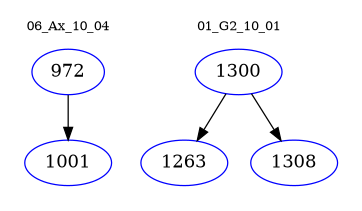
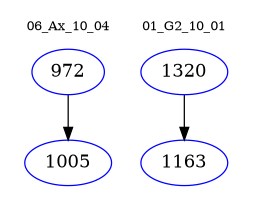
node "1300": label "1300" -> "1320"
node "1001": label "1001" -> "1005"
node "1263": label "1263" -> "1163"
node "1308": removed
